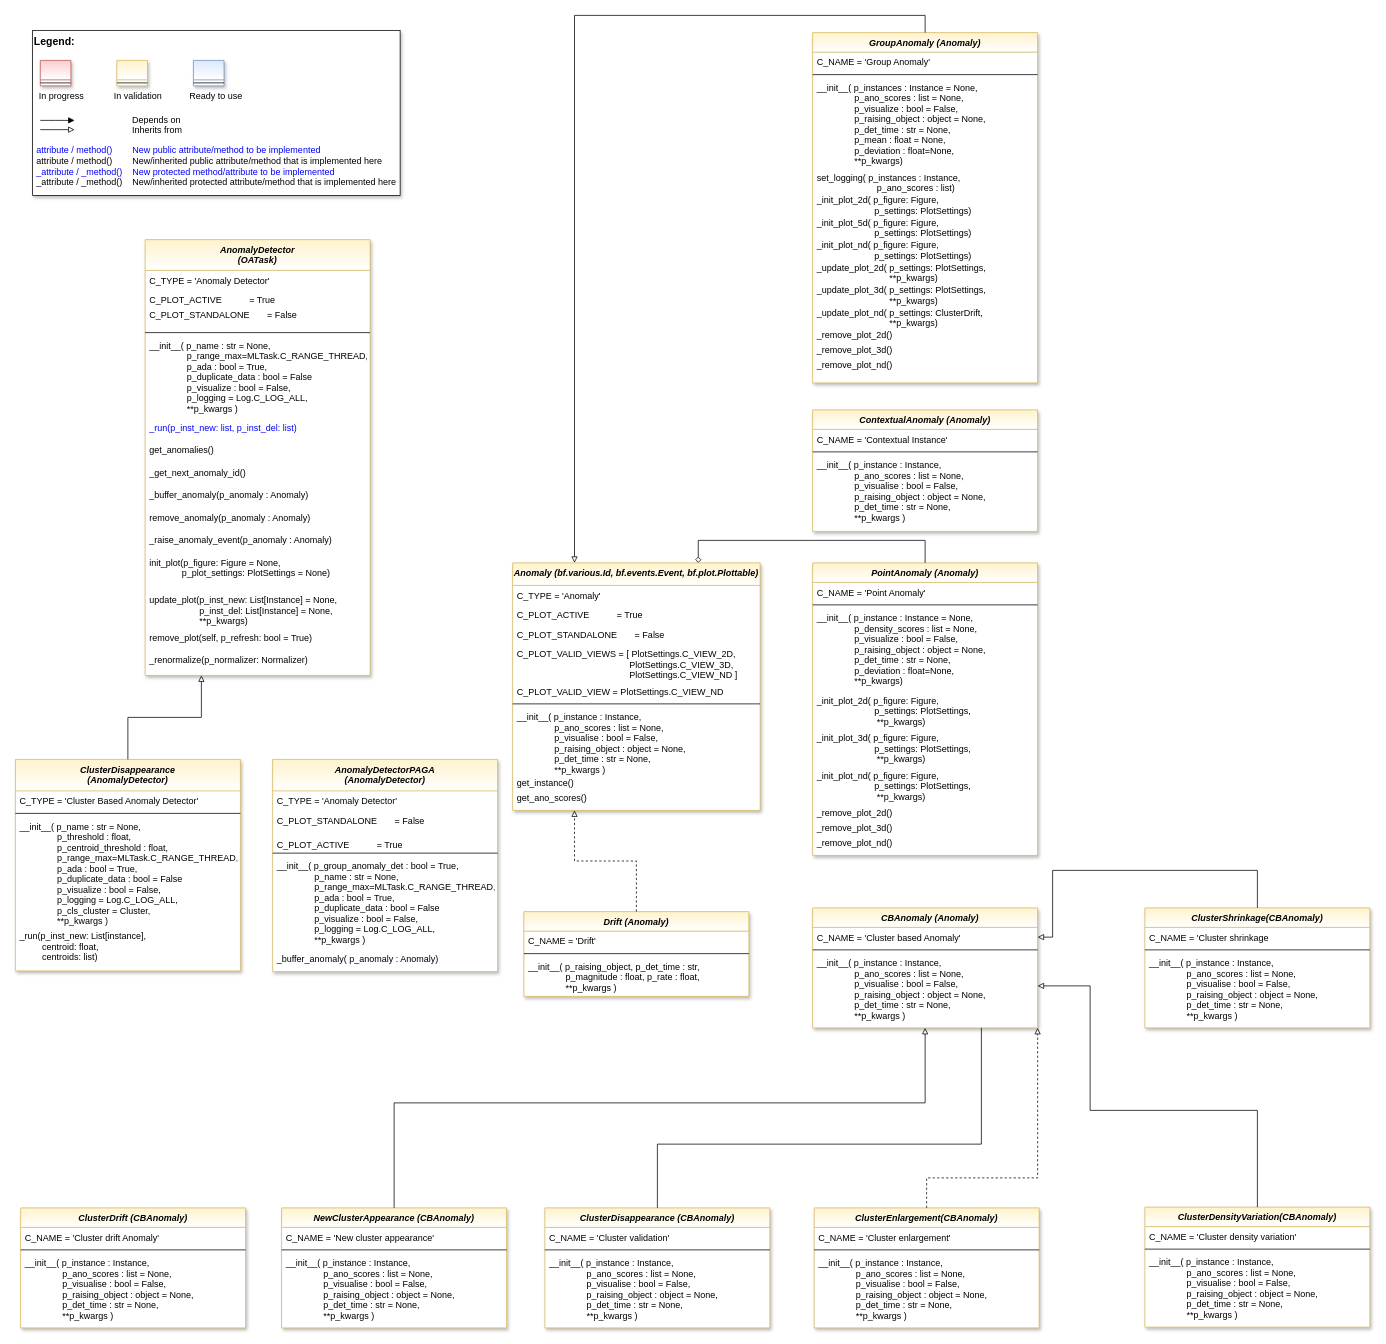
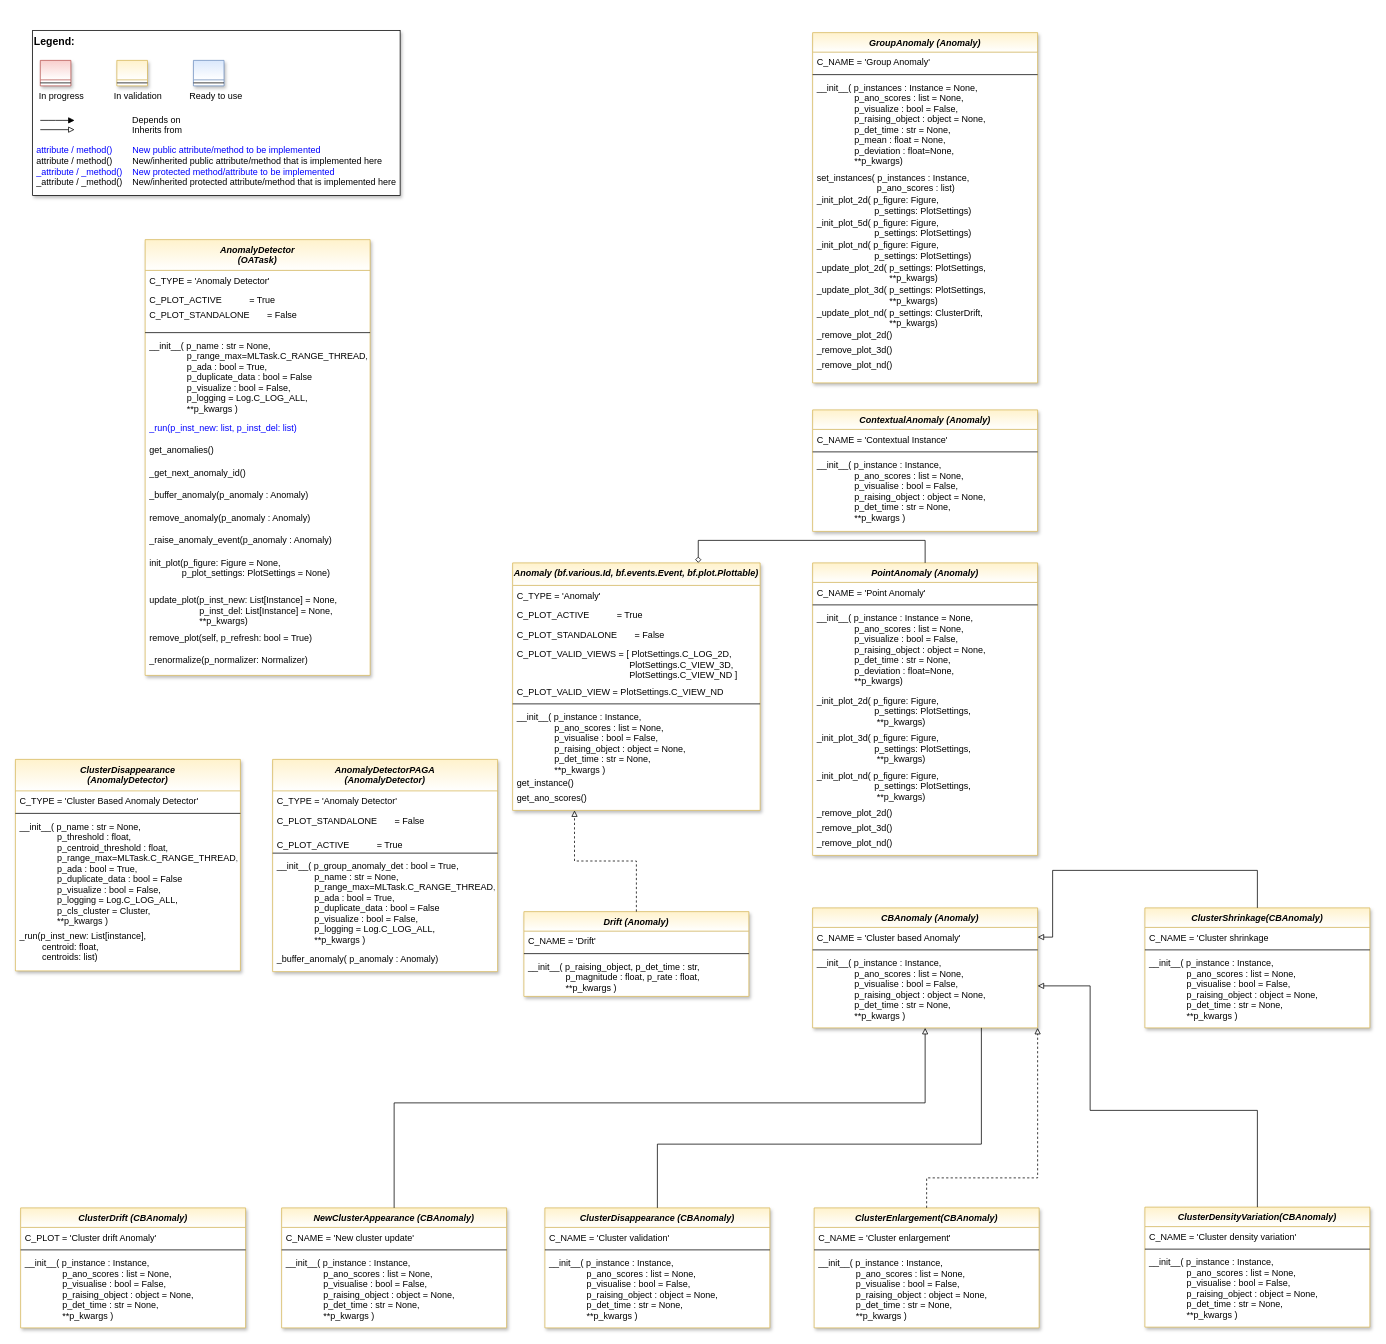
edge "GroupAnomaly (Anomaly)" -> "Anomaly (bf.various.Id, bf.events.Event, bf.plot.Plottable)": removed
node "set_logging( p_instances : Instance, p_ano_scores : list)": label "set_logging( p_instances : Instance, p_ano_scores : list)" -> "set_instances( p_instances : Instance, p_ano_scores : list)"
node "__init__( p_instance : Instance = None, p_density_scores : list = None, p_visualize : bool = False, p_raising_object : object = None, p_det_time : str = None, p_deviation : float=None, **p_kwargs)": label "__init__( p_instance : Instance = None, p_density_scores : list = None, p_visualize : bool = False, p_raising_object : object = None, p_det_time : str = None, p_deviation : float=None, **p_kwargs)" -> "__init__( p_instance : Instance = None, p_ano_scores : list = None, p_visualize : bool = False, p_raising_object : object = None, p_det_time : str = None, p_deviation : float=None, **p_kwargs)"
node "C_PLOT_VALID_VIEWS = [ PlotSettings.C_VIEW_2D, PlotSettings.C_VIEW_3D, PlotSettings.C_VIEW_ND ]": label "C_PLOT_VALID_VIEWS = [ PlotSettings.C_VIEW_2D, PlotSettings.C_VIEW_3D, PlotSettings.C_VIEW_ND ]" -> "C_PLOT_VALID_VIEWS = [ PlotSettings.C_LOG_2D, PlotSettings.C_VIEW_3D, PlotSettings.C_VIEW_ND ]"
edge "ClusterDisappearance (AnomalyDetector)" -> "AnomalyDetector (OATask)": removed
node "C_NAME = 'Cluster drift Anomaly'": label "C_NAME = 'Cluster drift Anomaly'" -> "C_PLOT = 'Cluster drift Anomaly'"
node "C_NAME = 'New cluster appearance'": label "C_NAME = 'New cluster appearance'" -> "C_NAME = 'New cluster update'"
